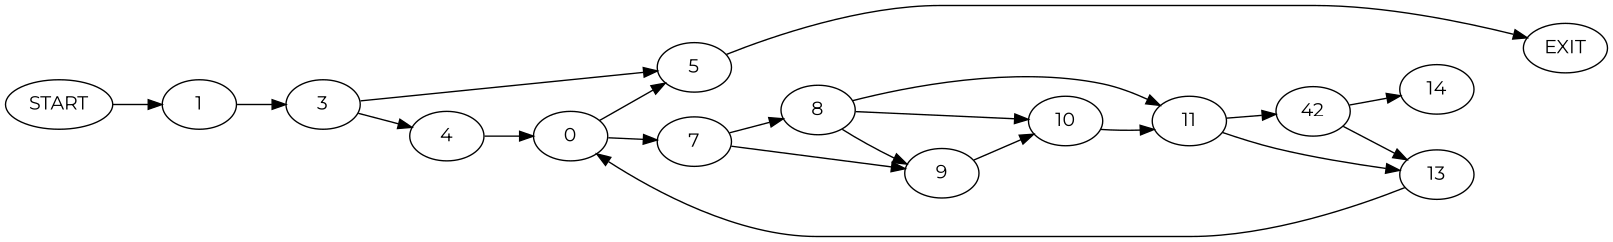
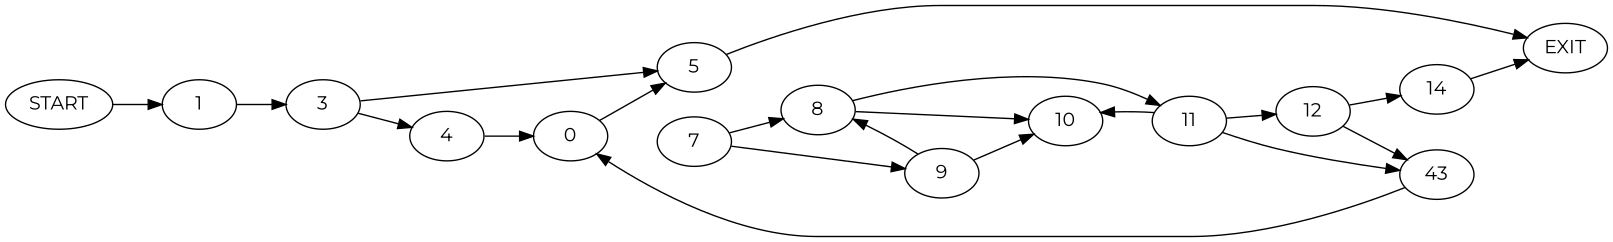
edge "14" -> "EXIT": added
node "42": label "42" -> "12"
edge "10" -> "11": reversed
edge "0" -> "7": removed
edge "8" -> "9": reversed
node "13": label "13" -> "43"
